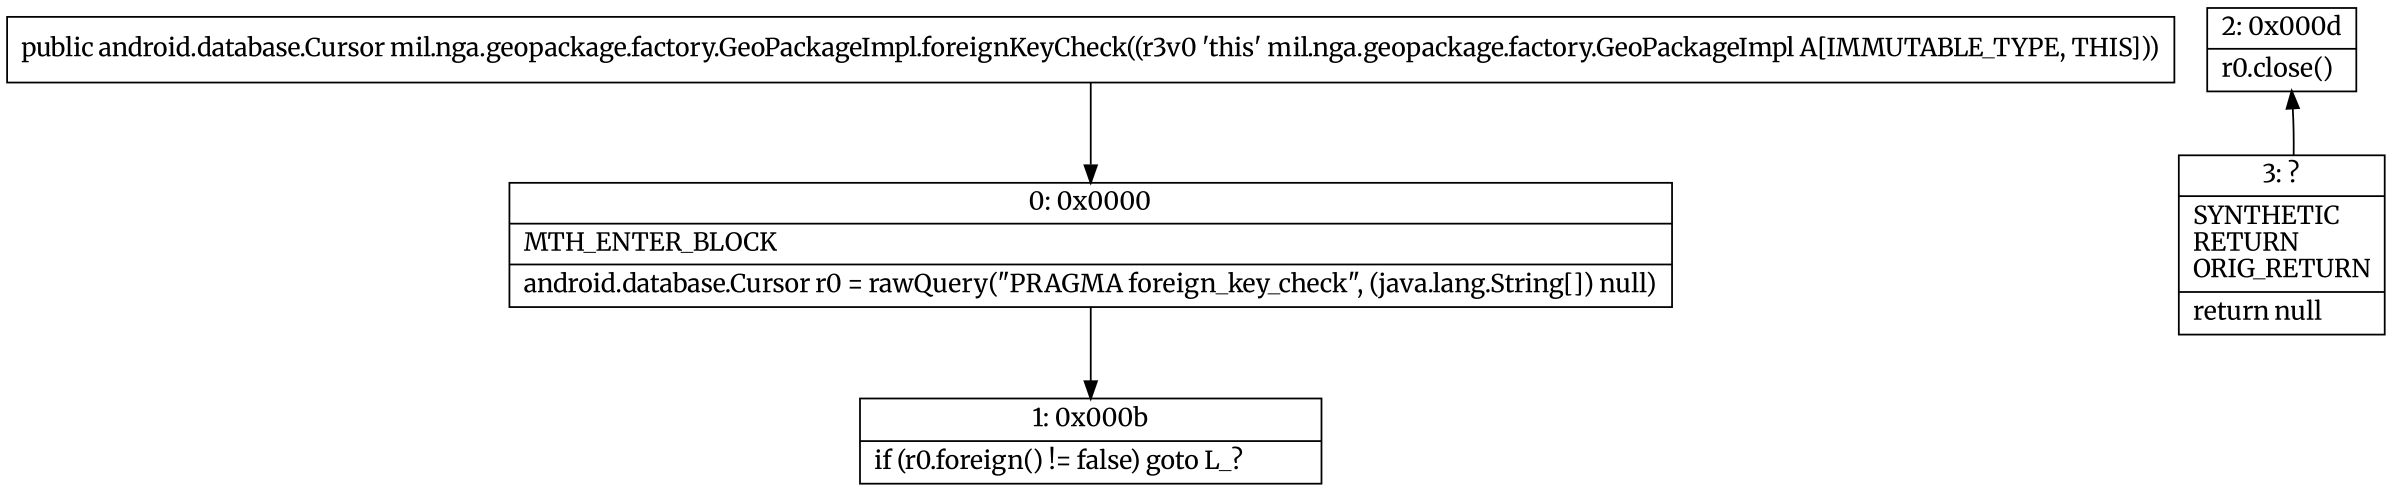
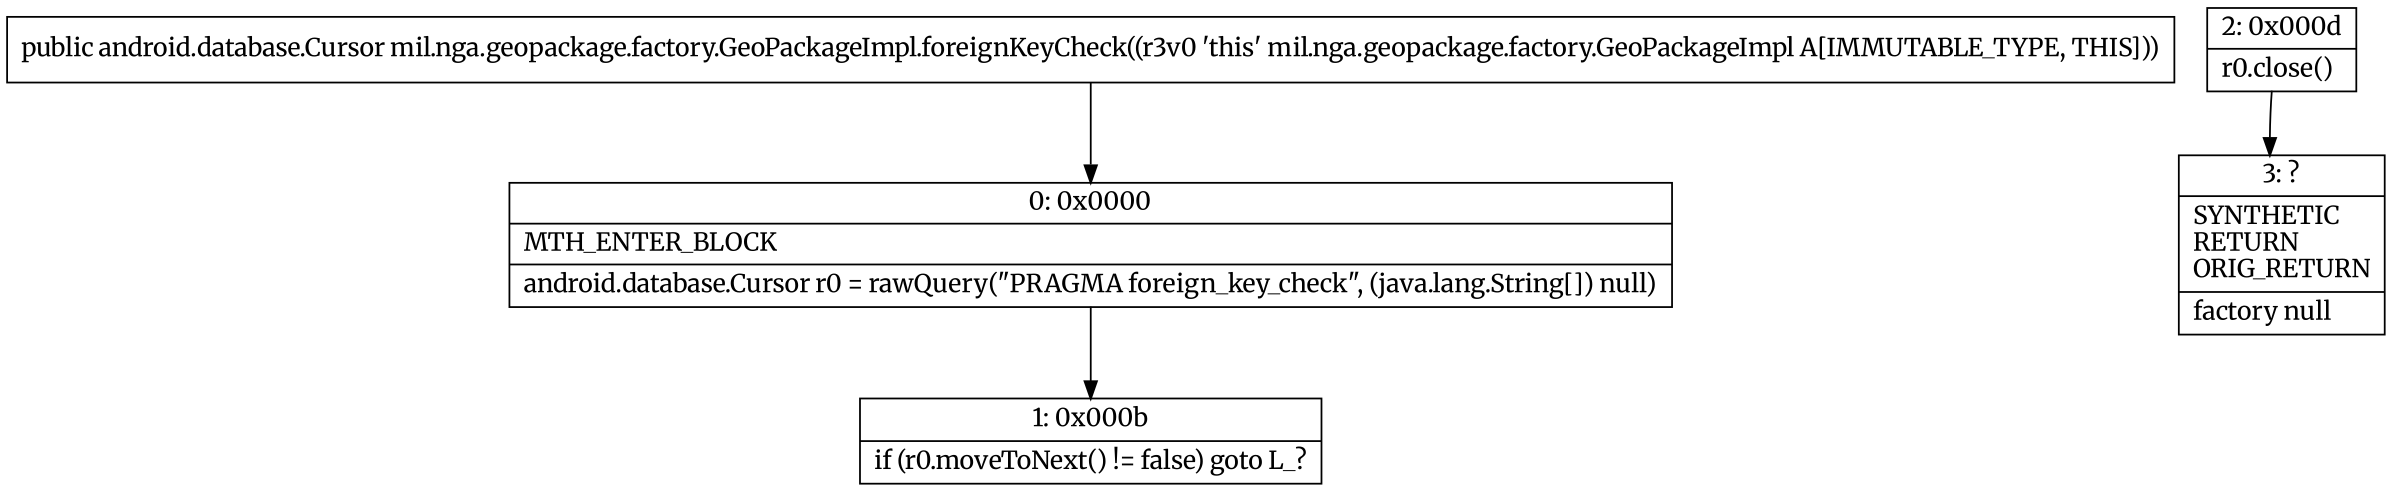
edge "3: ?" -> "2: 0x000d": reversed
node "3: ?": text "return null" -> "factory null"
node "1: 0x000b": text "if (r0.foreign() != false) goto L_?" -> "if (r0.moveToNext() != false) goto L_?"
